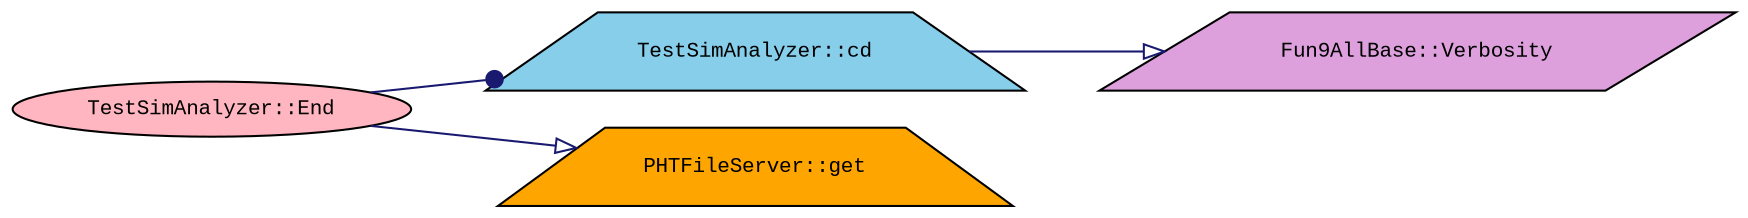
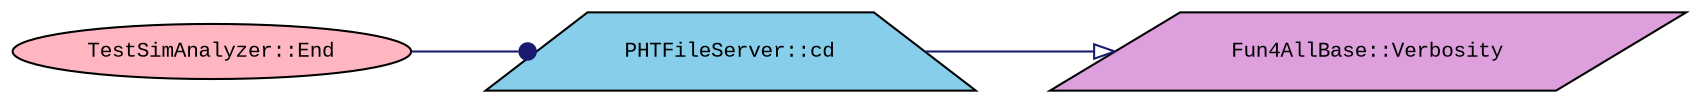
node "TestSimAnalyzer::cd": label "TestSimAnalyzer::cd" -> "PHTFileServer::cd"
node "Fun9AllBase::Verbosity": label "Fun9AllBase::Verbosity" -> "Fun4AllBase::Verbosity"
node "PHTFileServer::get": removed
